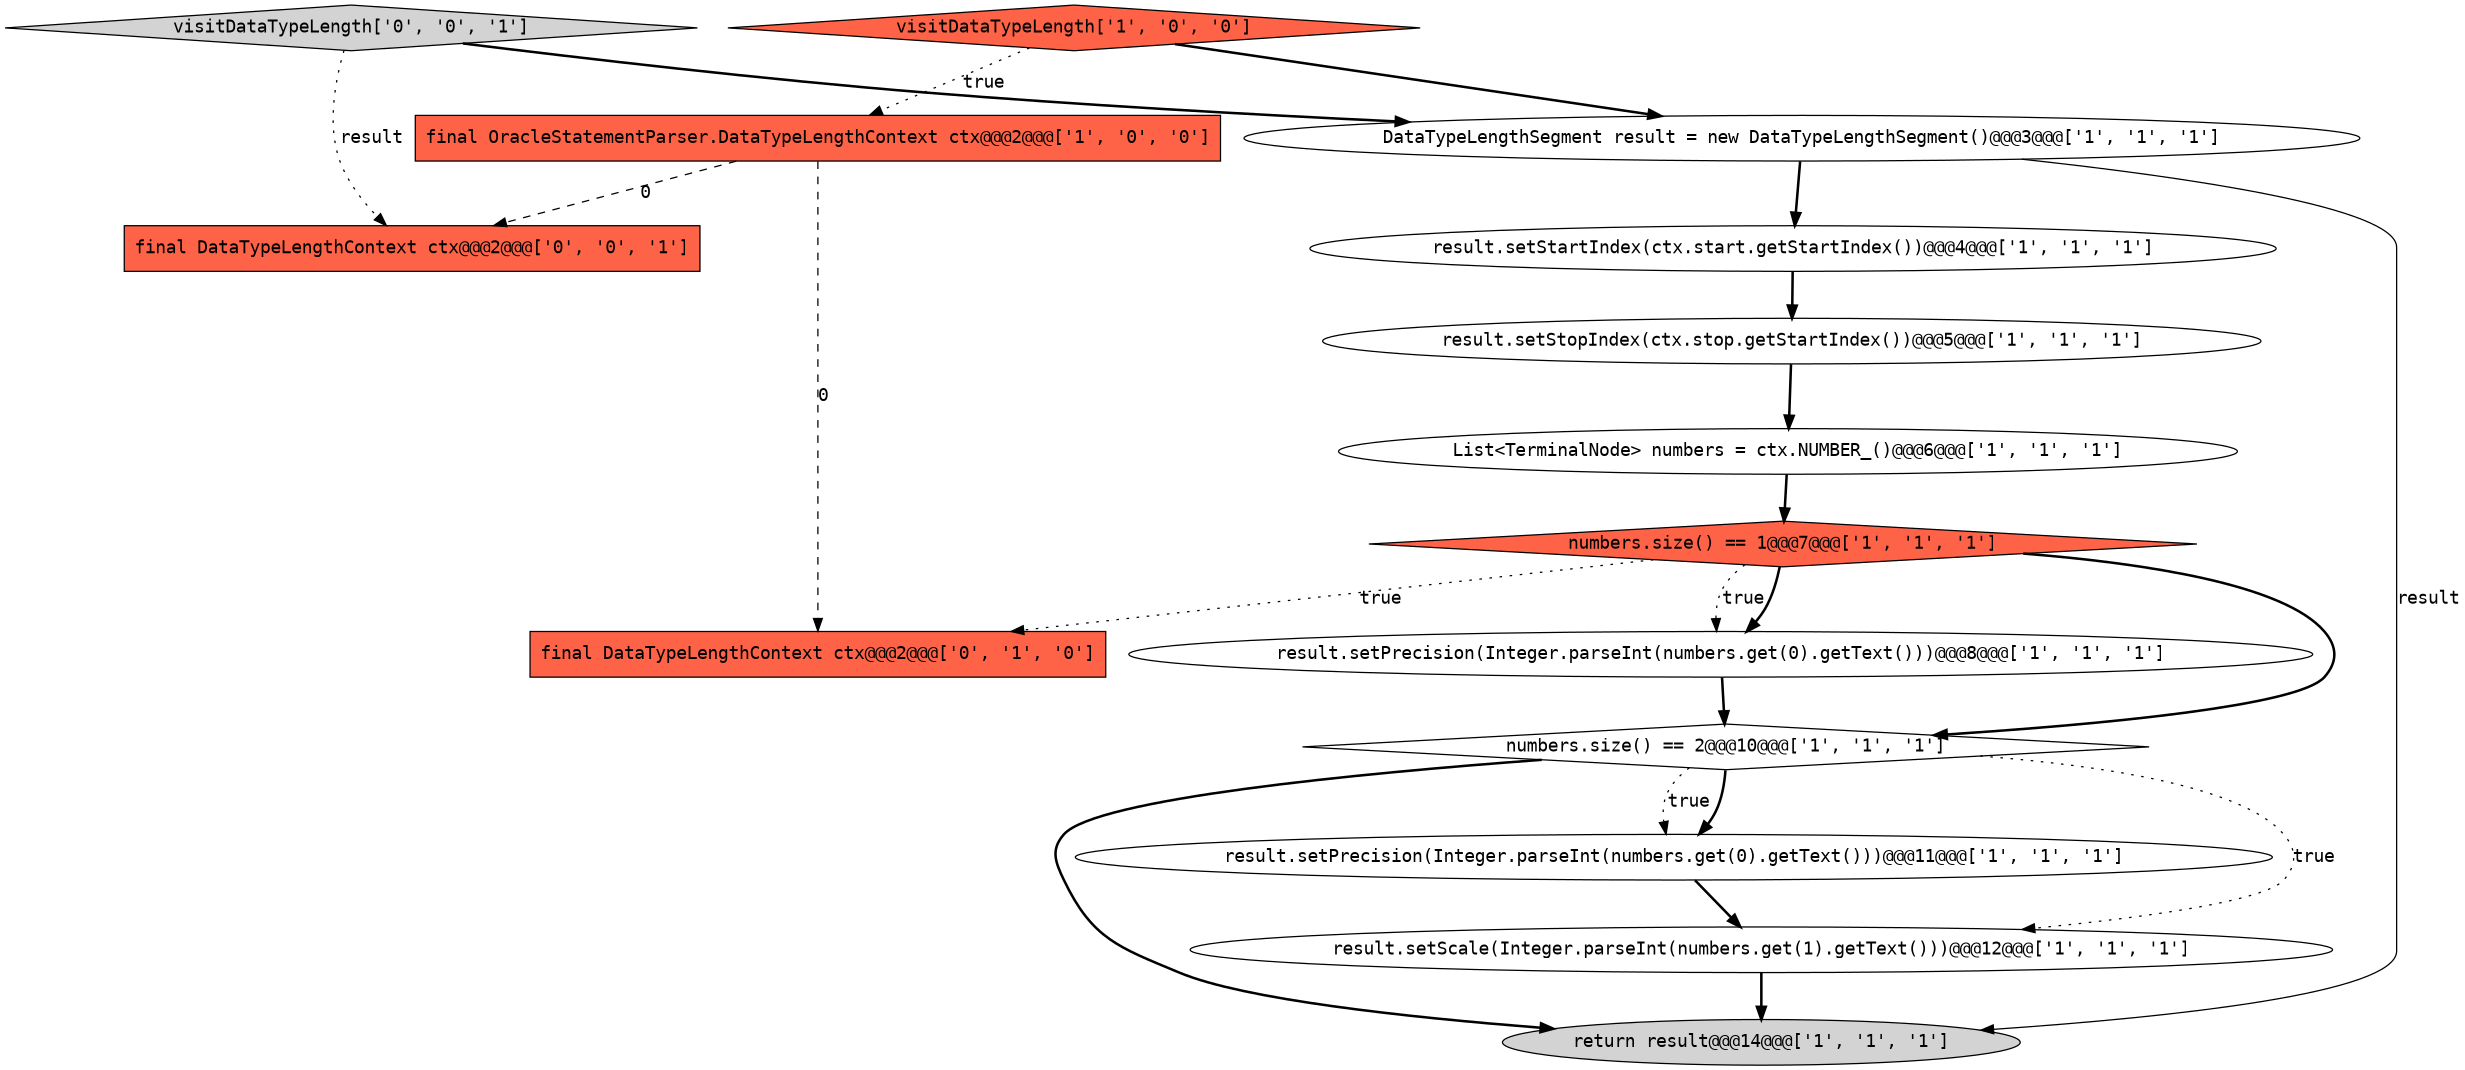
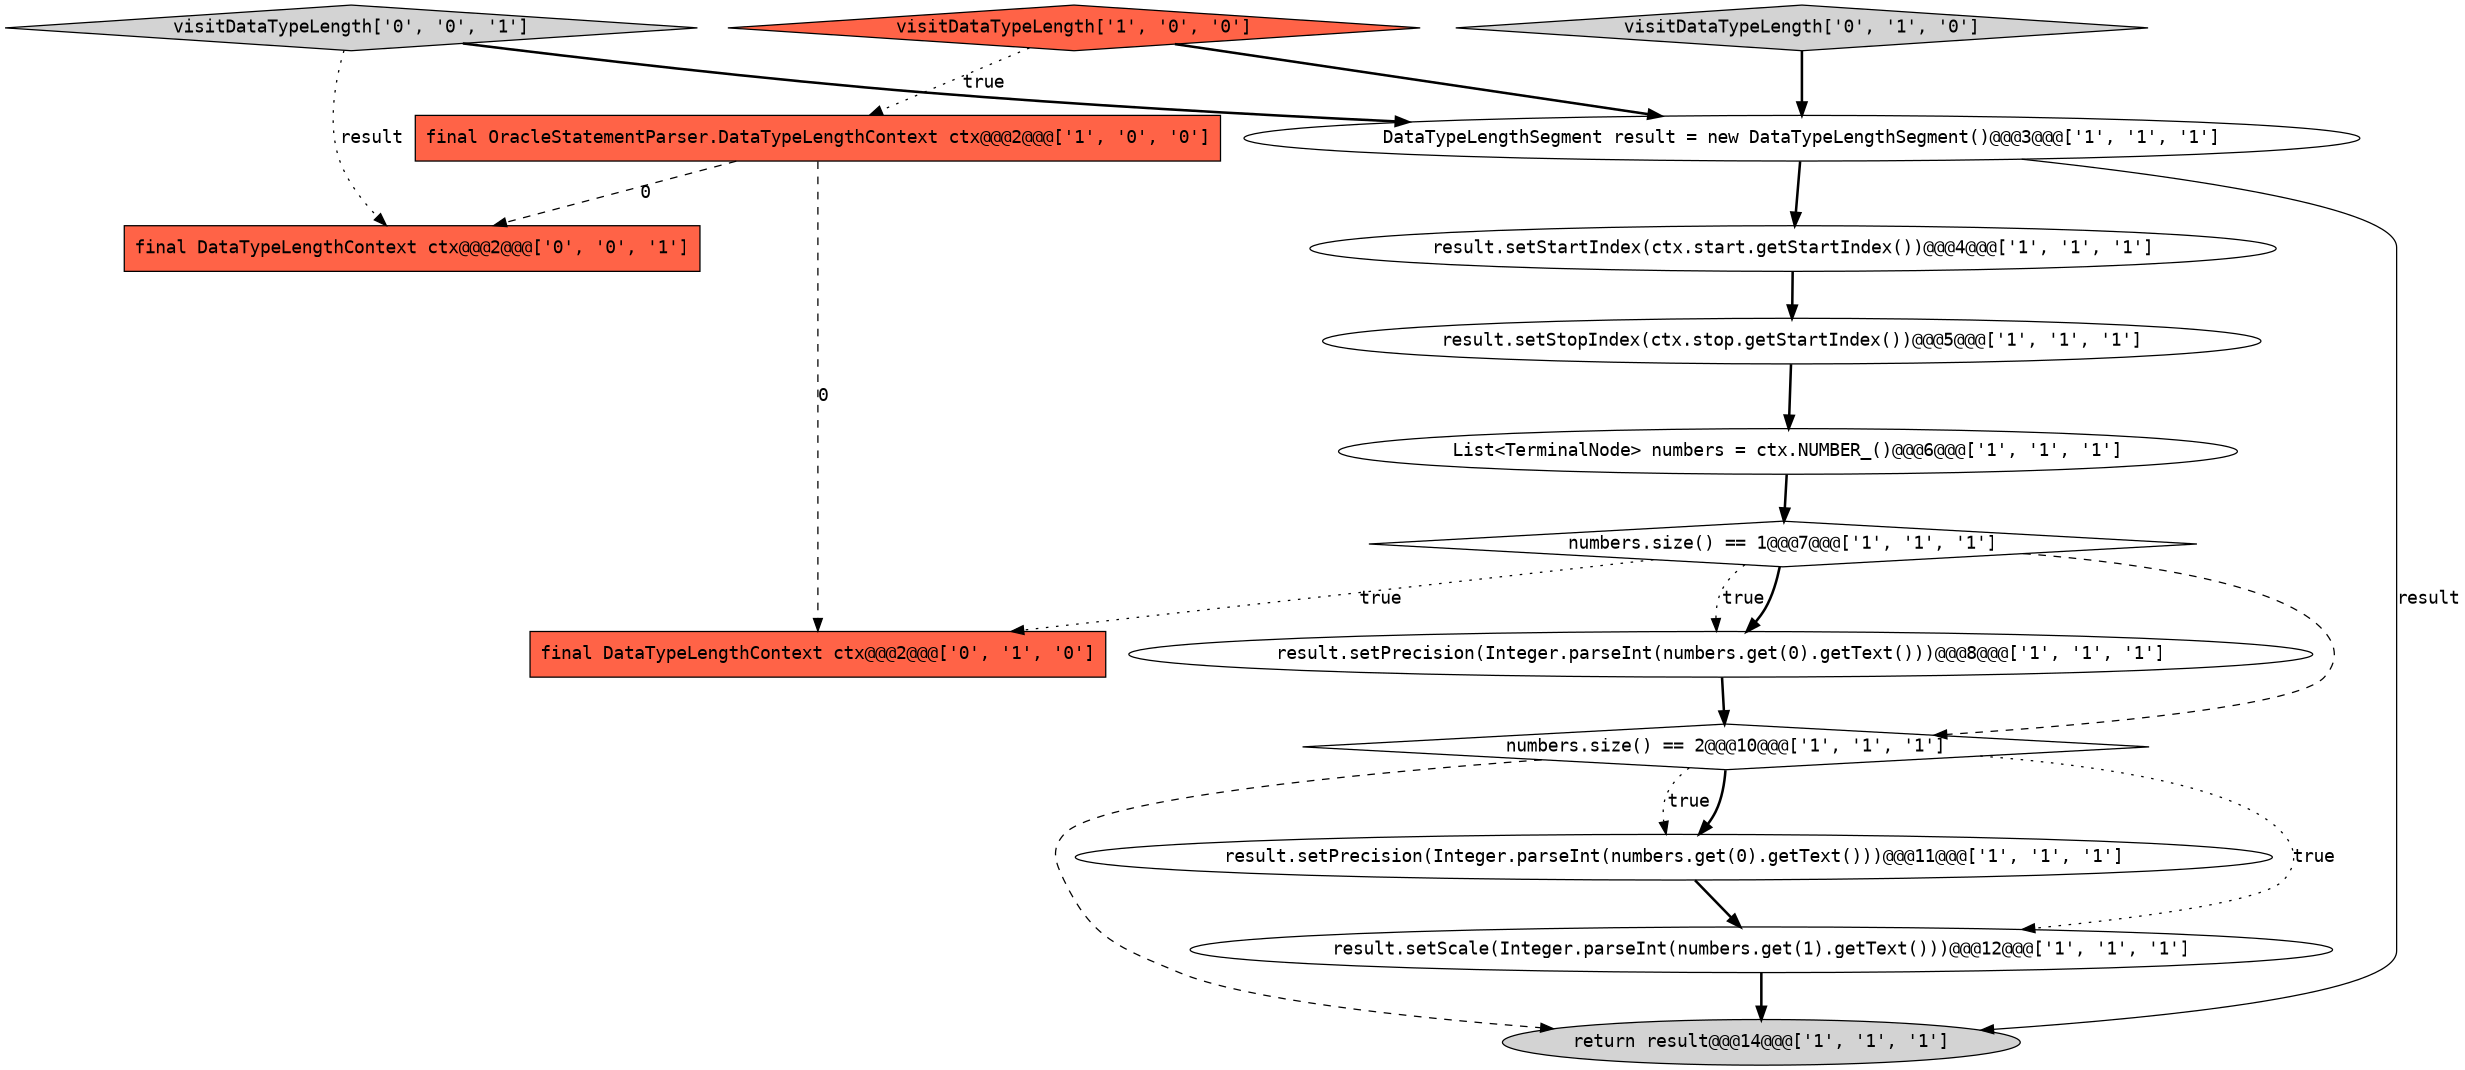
node "visitDataTypeLength['0', '1', '0']": added
node "numbers.size() == 1@@@7@@@['1', '1', '1']": fillcolor tomato -> white
edge "numbers.size() == 1@@@7@@@['1', '1', '1']" -> "numbers.size() == 2@@@10@@@['1', '1', '1']": style bold -> dashed
edge "numbers.size() == 2@@@10@@@['1', '1', '1']" -> "return result@@@14@@@['1', '1', '1']": style bold -> dashed
